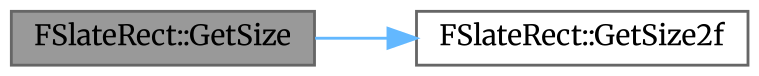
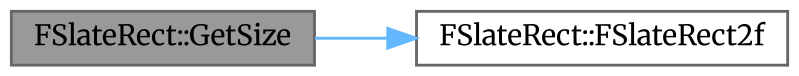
node "FSlateRect::GetSize2f": label "FSlateRect::GetSize2f" -> "FSlateRect::FSlateRect2f"
